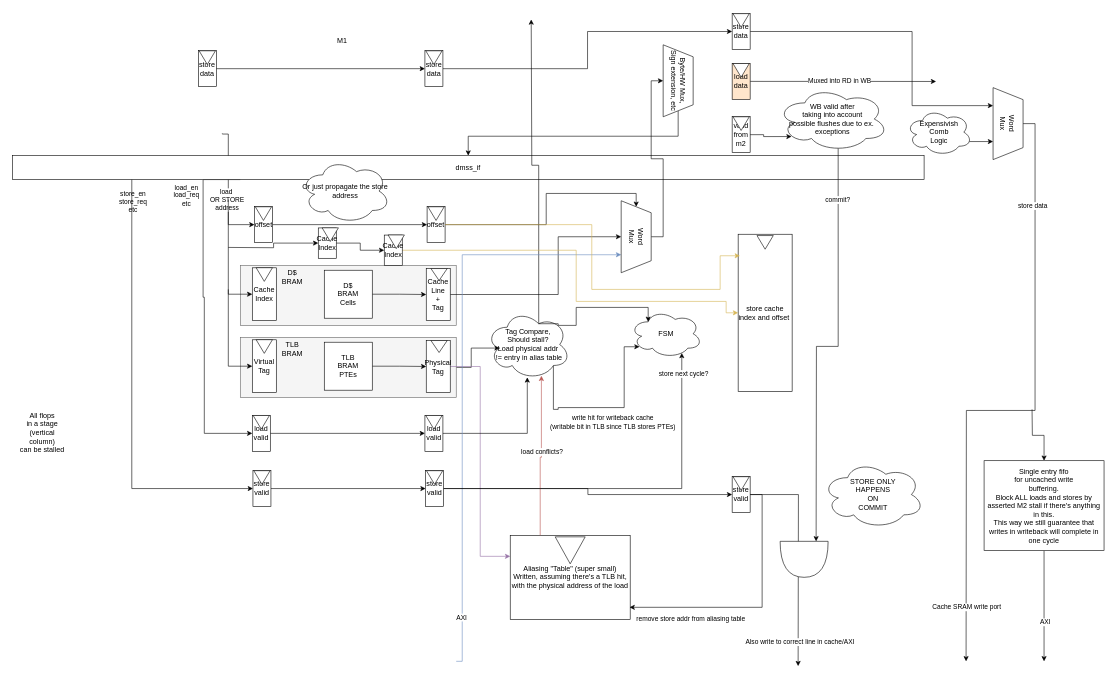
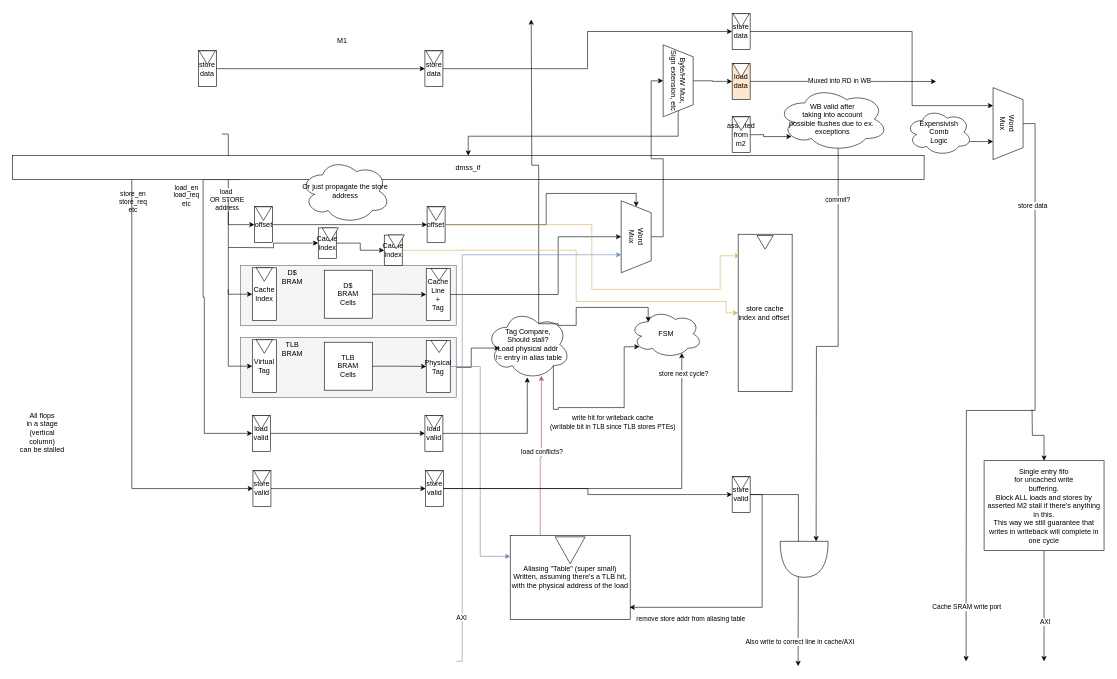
edge "Byte/HW Mux, Sign extension, etc" -> "load data": added
node "valid from m2": label "valid from m2" -> "asserted from m2"
node "TLB BRAM PTEs": label "TLB BRAM PTEs" -> "TLB BRAM Cells"
node "STORE ONLY HAPPENS ON COMMIT": removed
